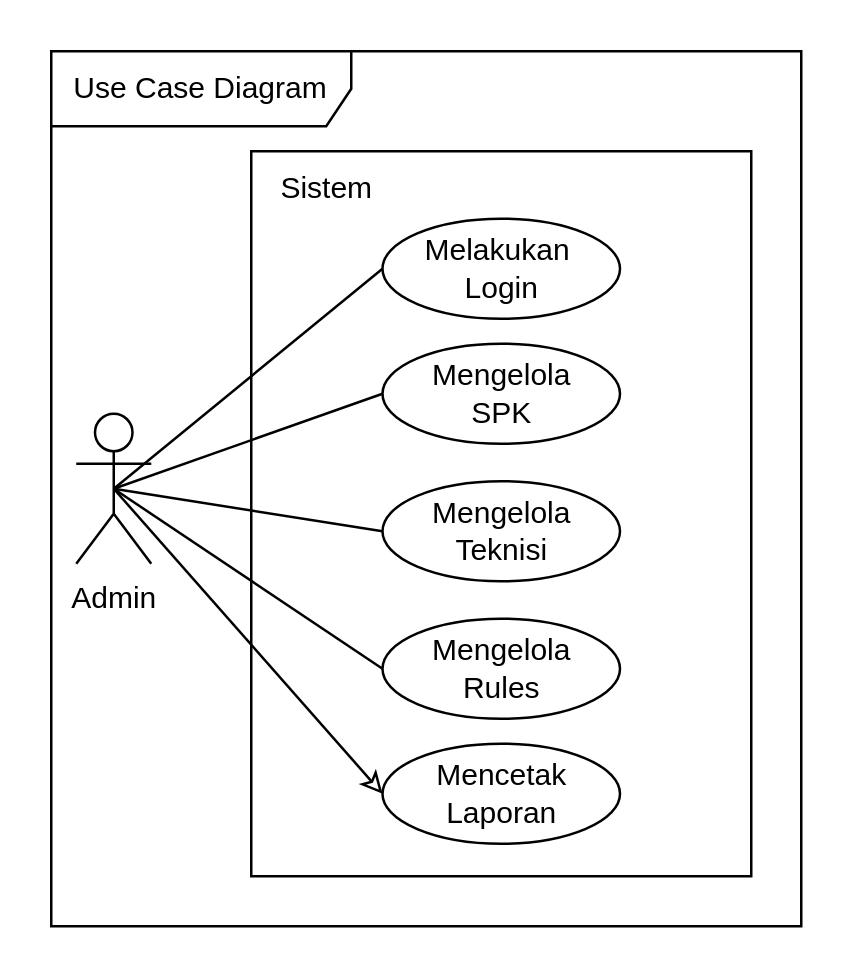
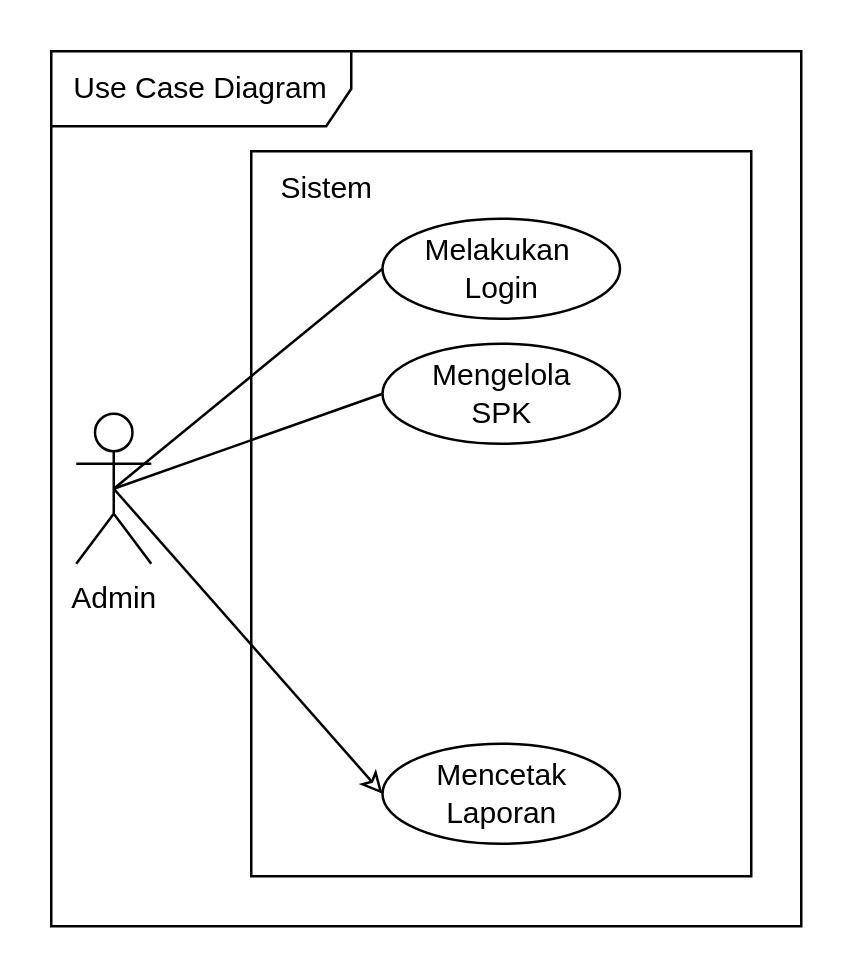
edge "Admin" -- "Mengelola Teknisi": removed
node "Mengelola Teknisi": removed
edge "Admin" -- "Mengelola Rules": removed
node "Mengelola Rules": removed
